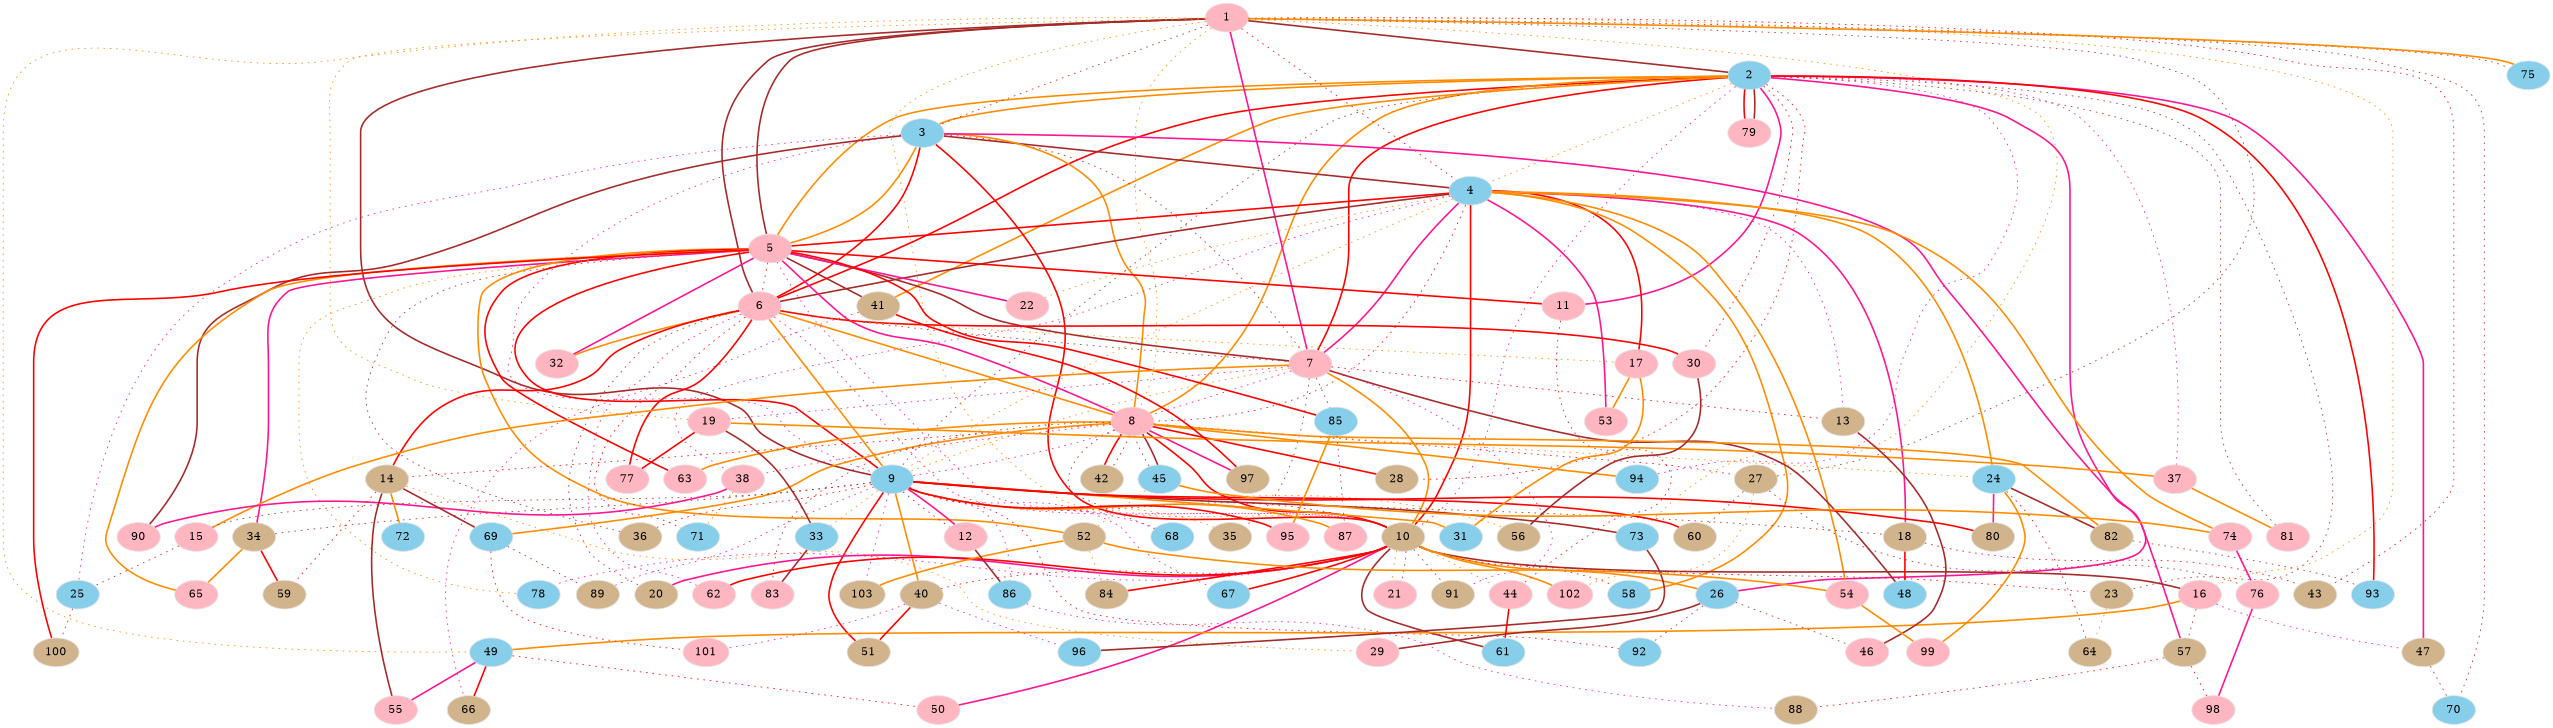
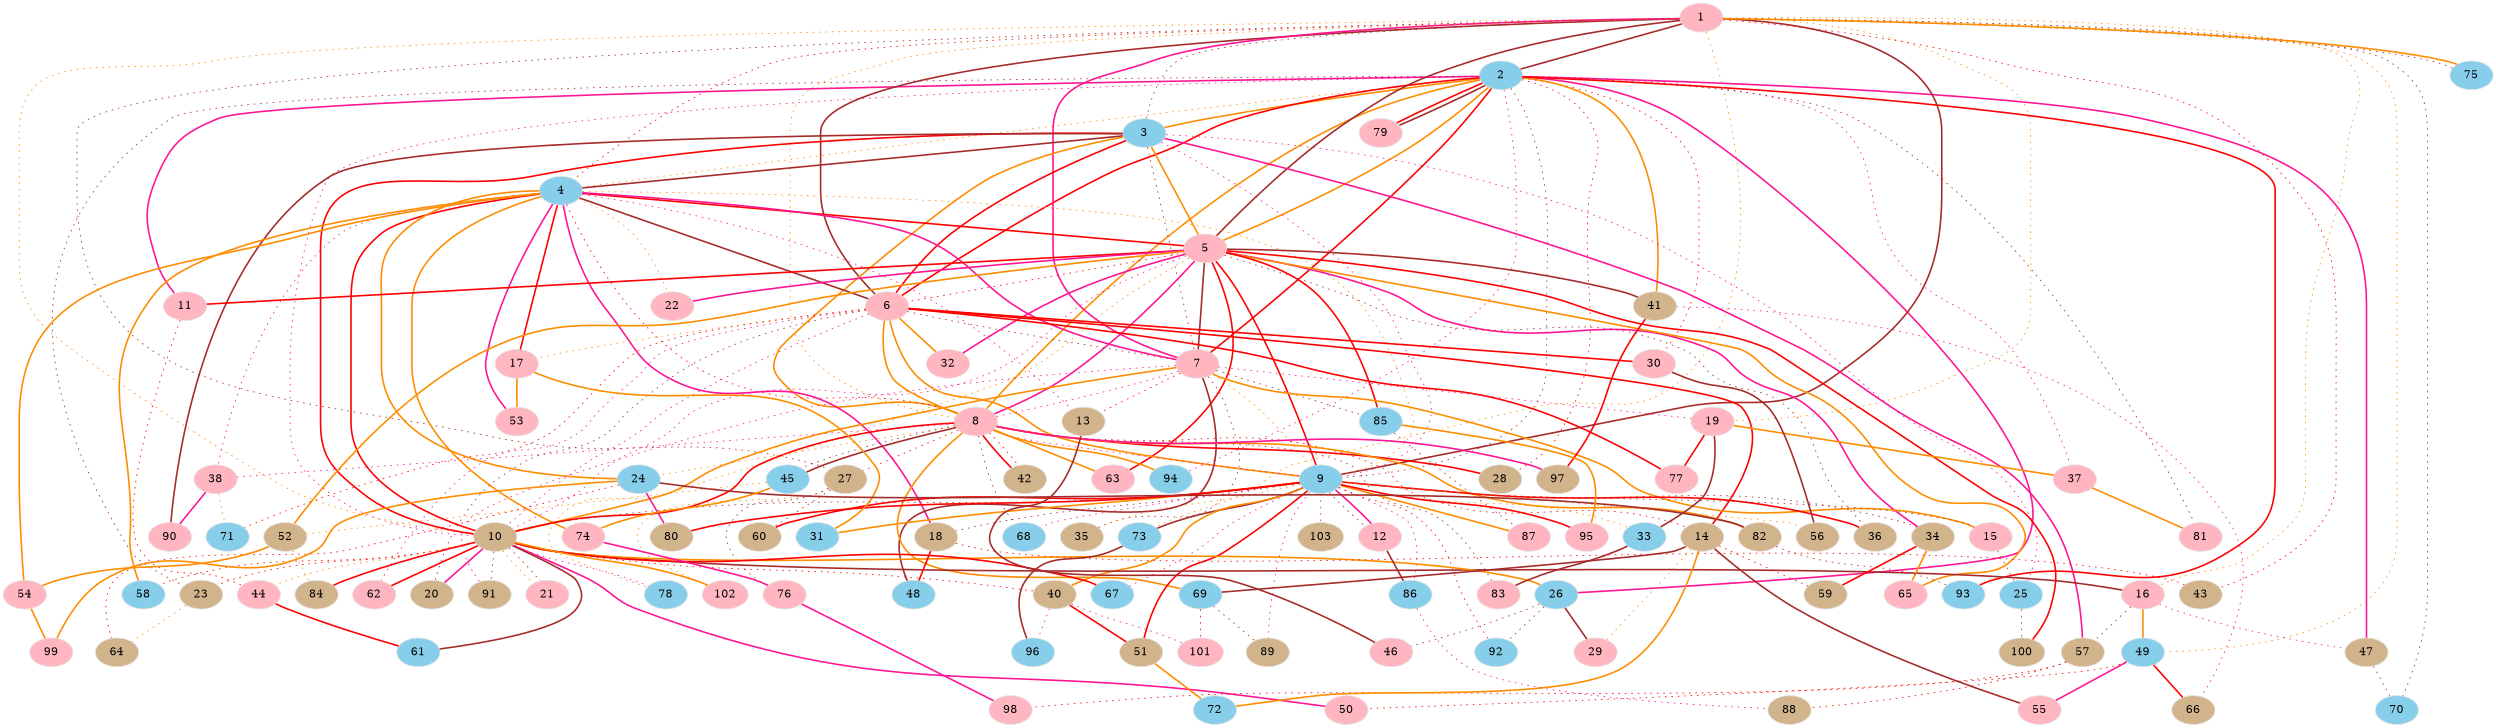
edge "9" -- "36": style dotted -> bold
edge "52" -- "103": removed
edge "51" -- "72": added
